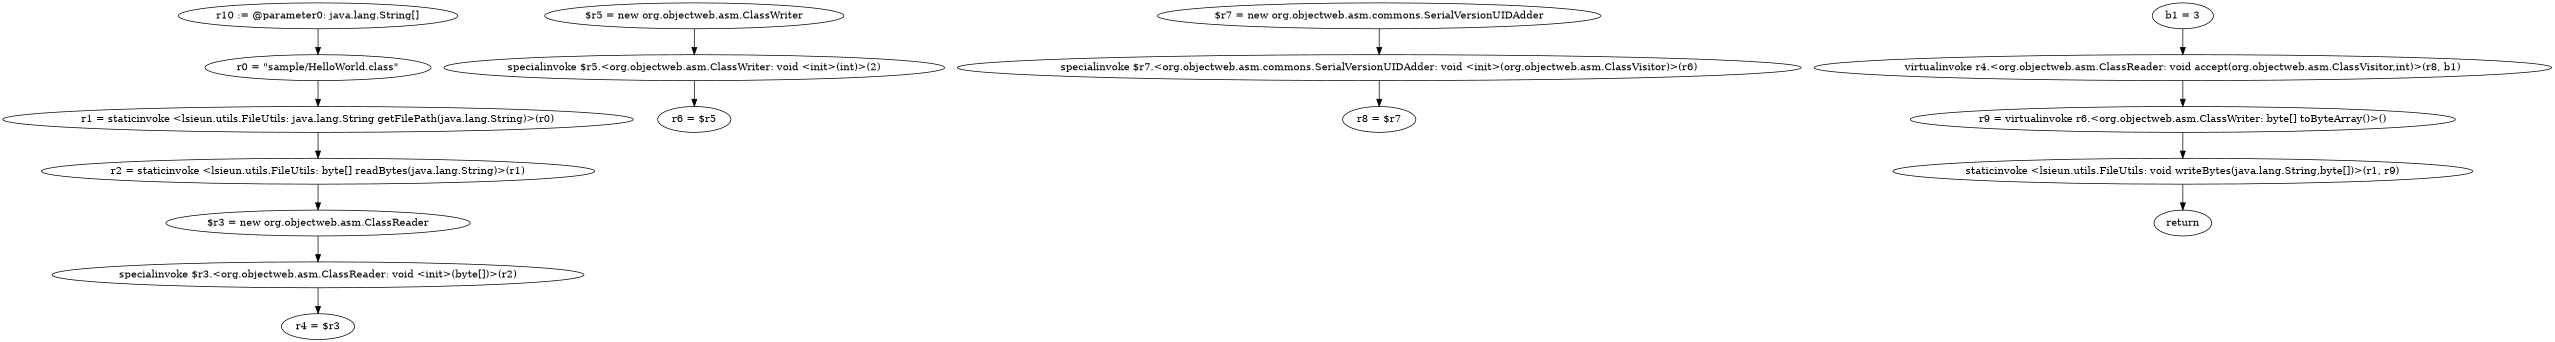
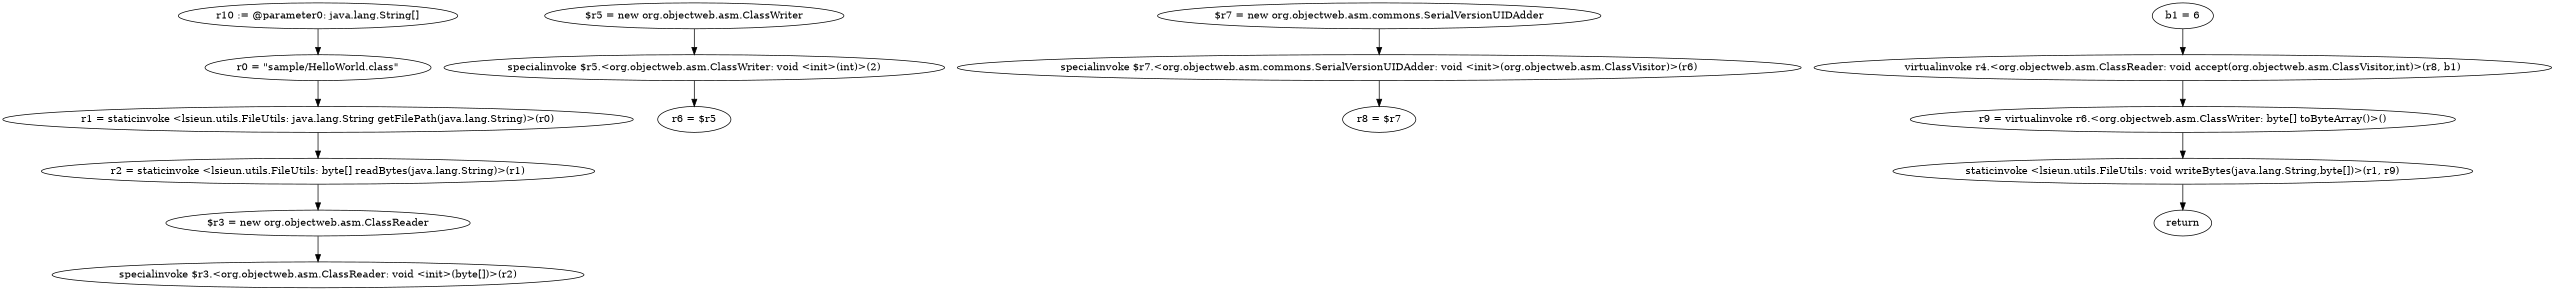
node "b1 = 3": label "b1 = 3" -> "b1 = 6"
node "r4 = $r3": removed
